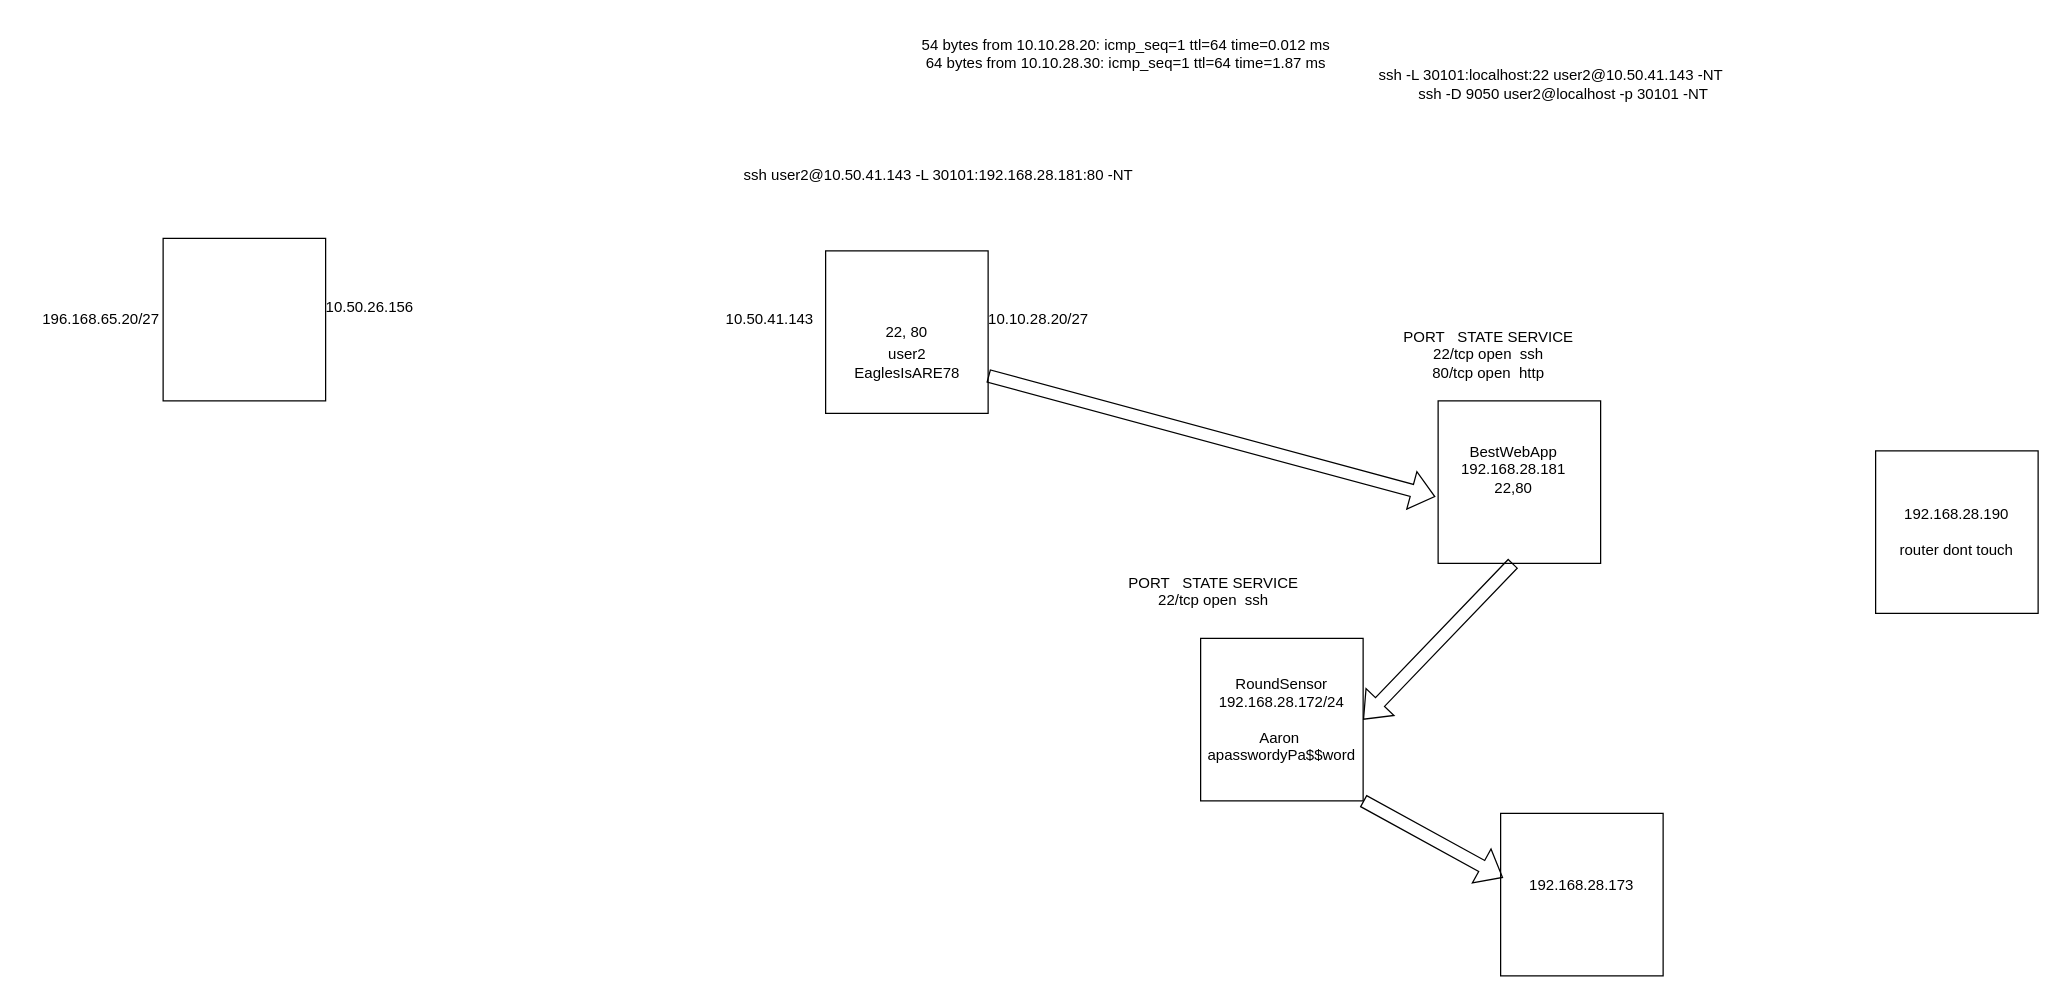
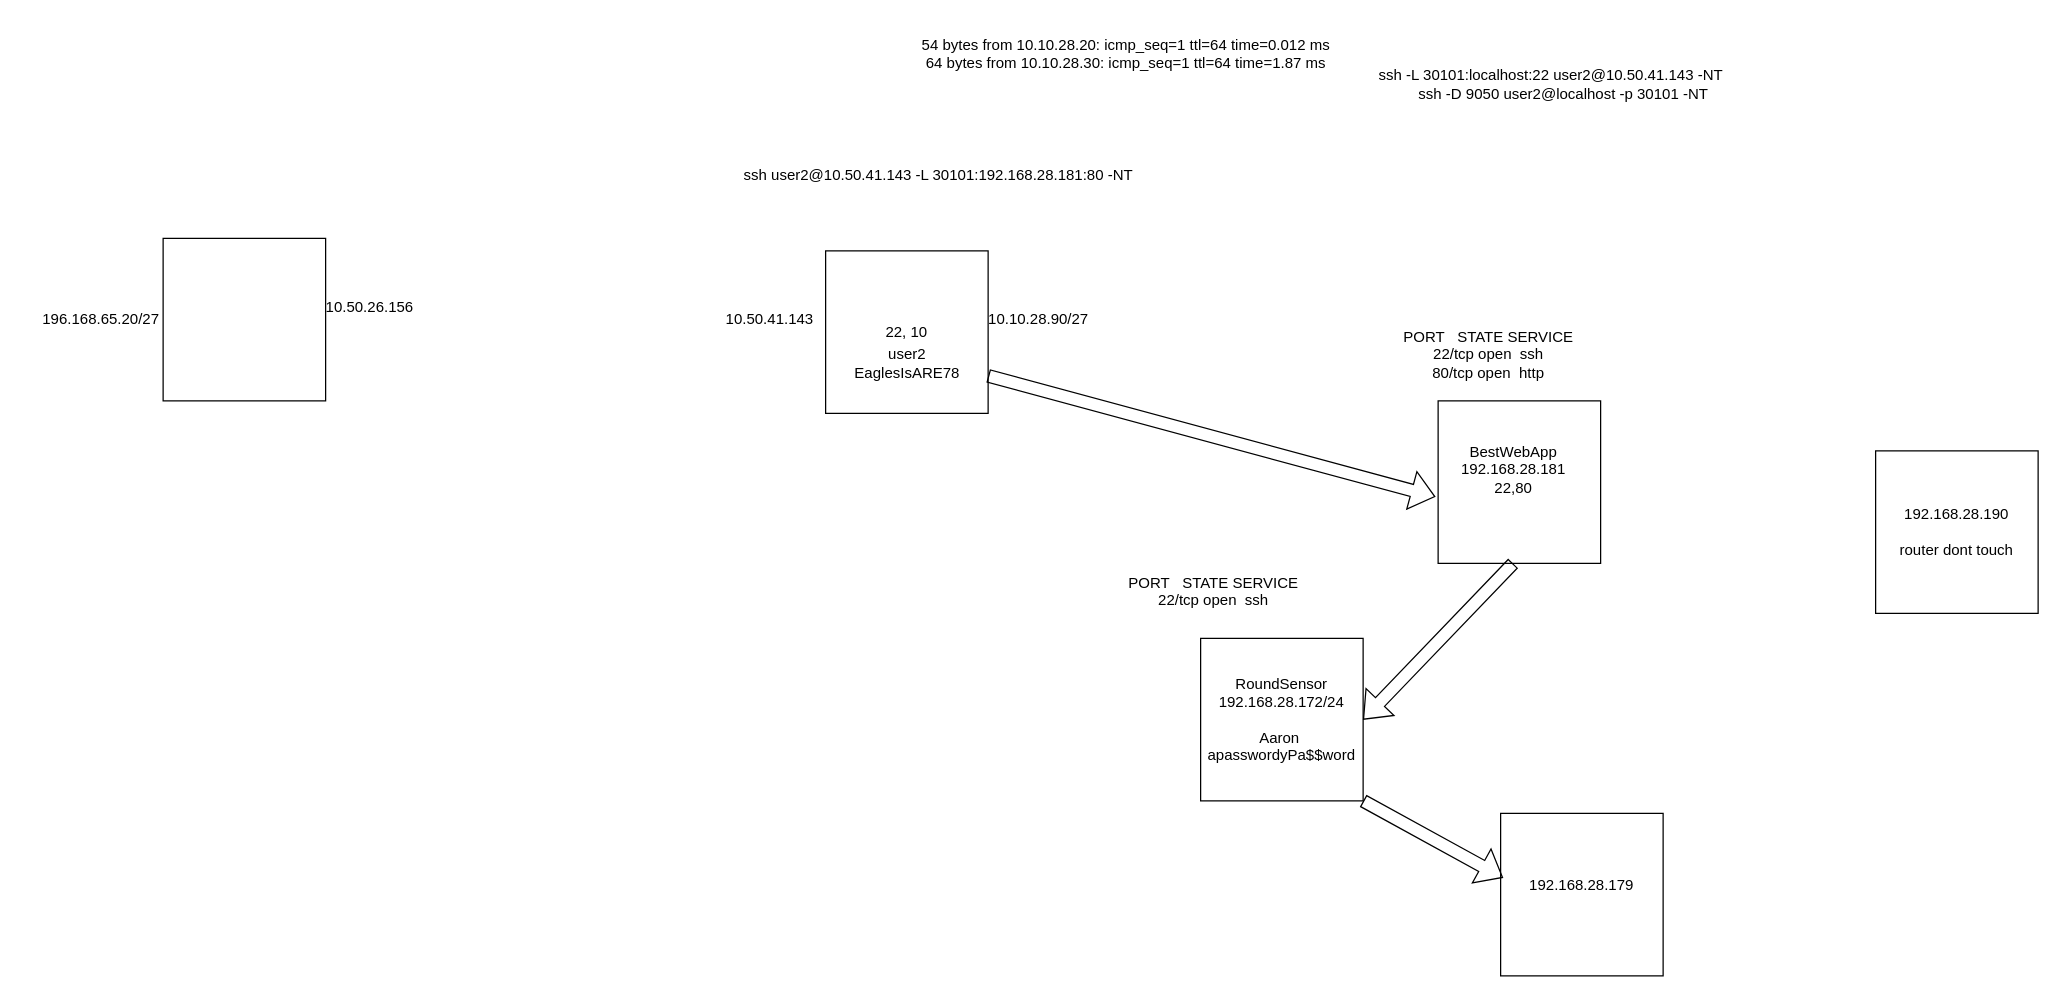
node "10.10.28.20/27": label "10.10.28.20/27" -> "10.10.28.90/27"
node "22, 80": label "22, 80" -> "22, 10"
node "192.168.28.173": label "192.168.28.173" -> "192.168.28.179"
